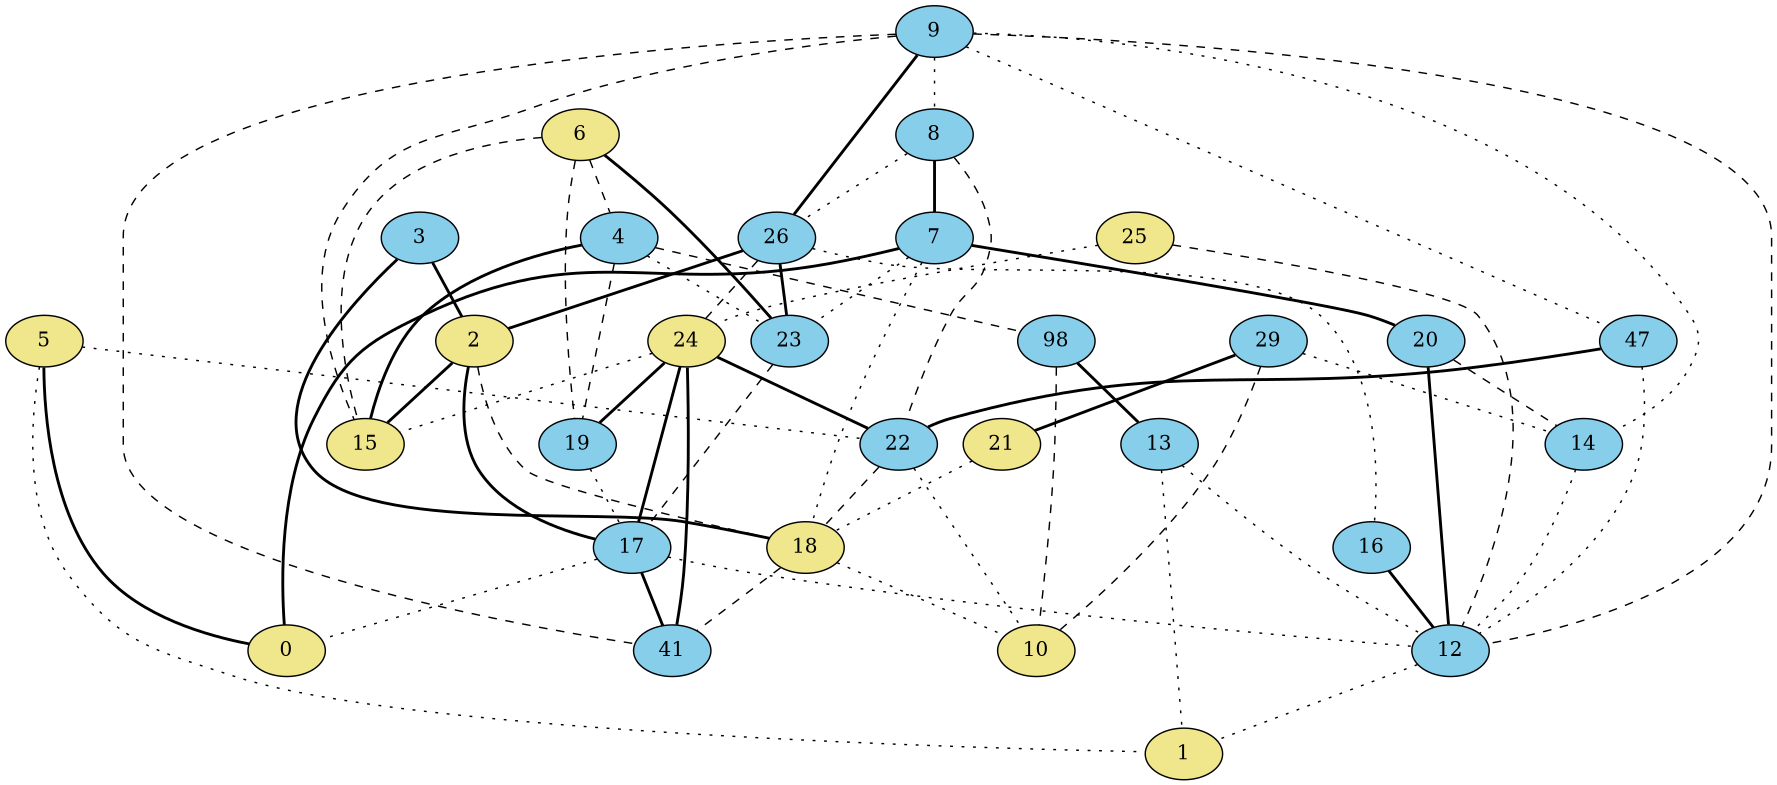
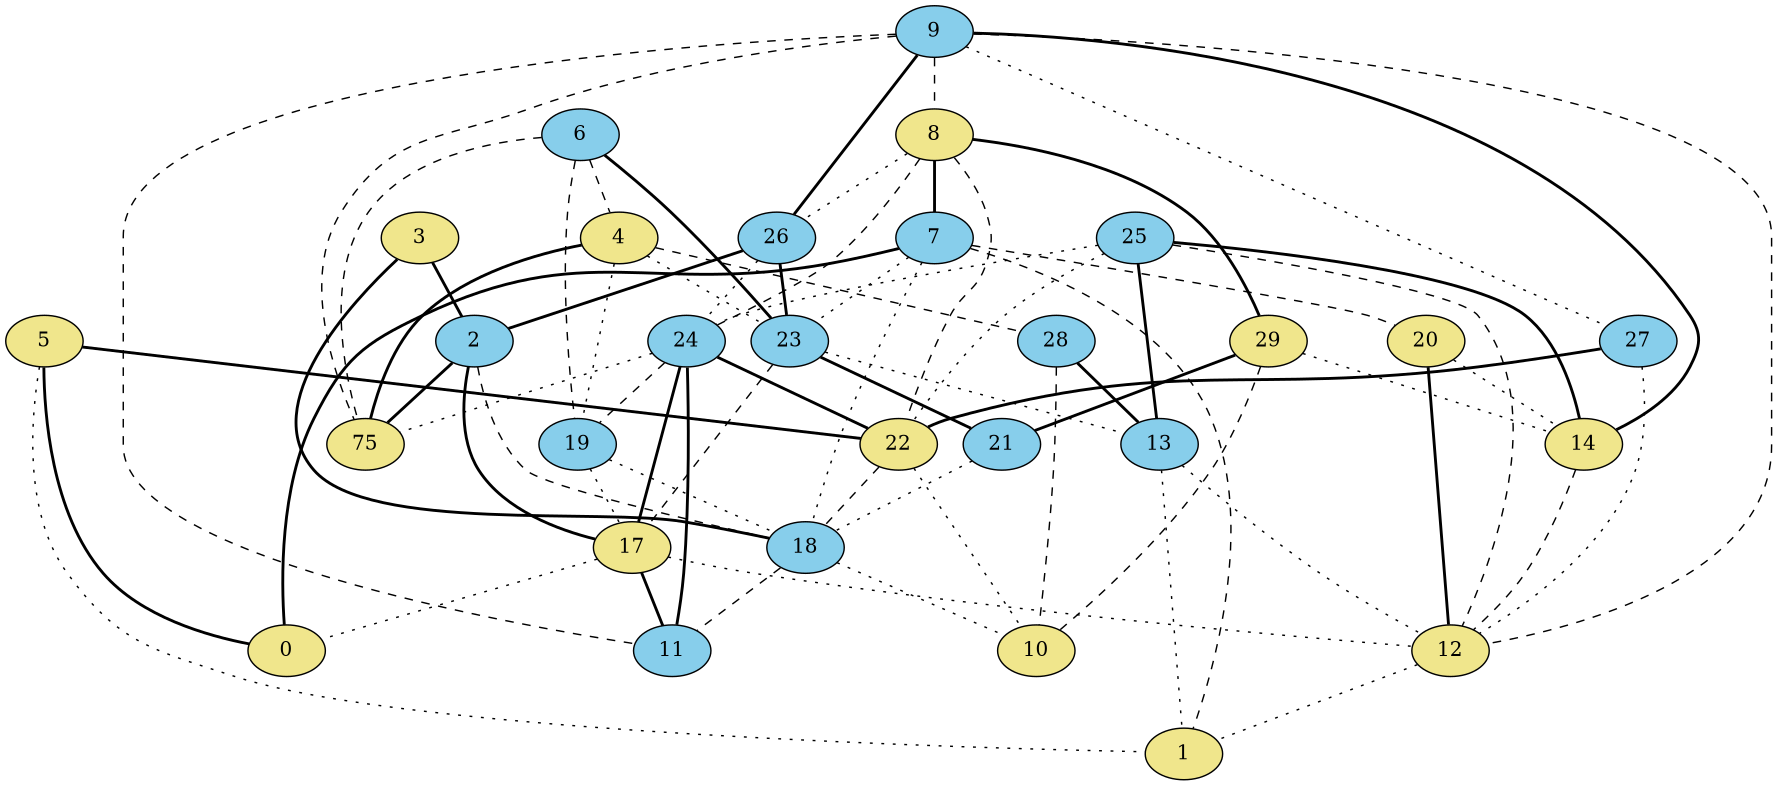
edge "9" -- "8": style dotted -> dashed
edge "9" -- "14": style dotted -> bold
node "6": fillcolor khaki -> skyblue
node "8": fillcolor skyblue -> khaki
edge "8" -- "29": added
node "3": fillcolor skyblue -> khaki
node "4": fillcolor skyblue -> khaki
node "25": fillcolor khaki -> skyblue
edge "8" -- "24": added
edge "25" -- "14": added
edge "7" -- "20": style bold -> dashed
edge "26" -- "24": style dashed -> dotted
edge "25" -- "22": added
node "2": fillcolor khaki -> skyblue
edge "4" -- "19": style dashed -> dotted
node "24": fillcolor khaki -> skyblue
node "98": label "98" -> "28"
node "29": fillcolor skyblue -> khaki
node "20": fillcolor skyblue -> khaki
node "47": label "47" -> "27"
edge "25" -- "13": added
edge "5" -- "22": style dotted -> bold
edge "20" -- "14": style dashed -> dotted
edge "24" -- "19": style bold -> dashed
edge "23" -- "21": added
edge "23" -- "13": added
edge "7" -- "1": added
node "15": label "15" -> "75"
node "22": fillcolor skyblue -> khaki
node "21": fillcolor khaki -> skyblue
node "14": fillcolor skyblue -> khaki
edge "19" -- "18": added
node "17": fillcolor skyblue -> khaki
node "18": fillcolor khaki -> skyblue
node "16": removed
edge "14" -- "12": style dotted -> dashed
node "41": label "41" -> "11"
node "12": fillcolor skyblue -> khaki
